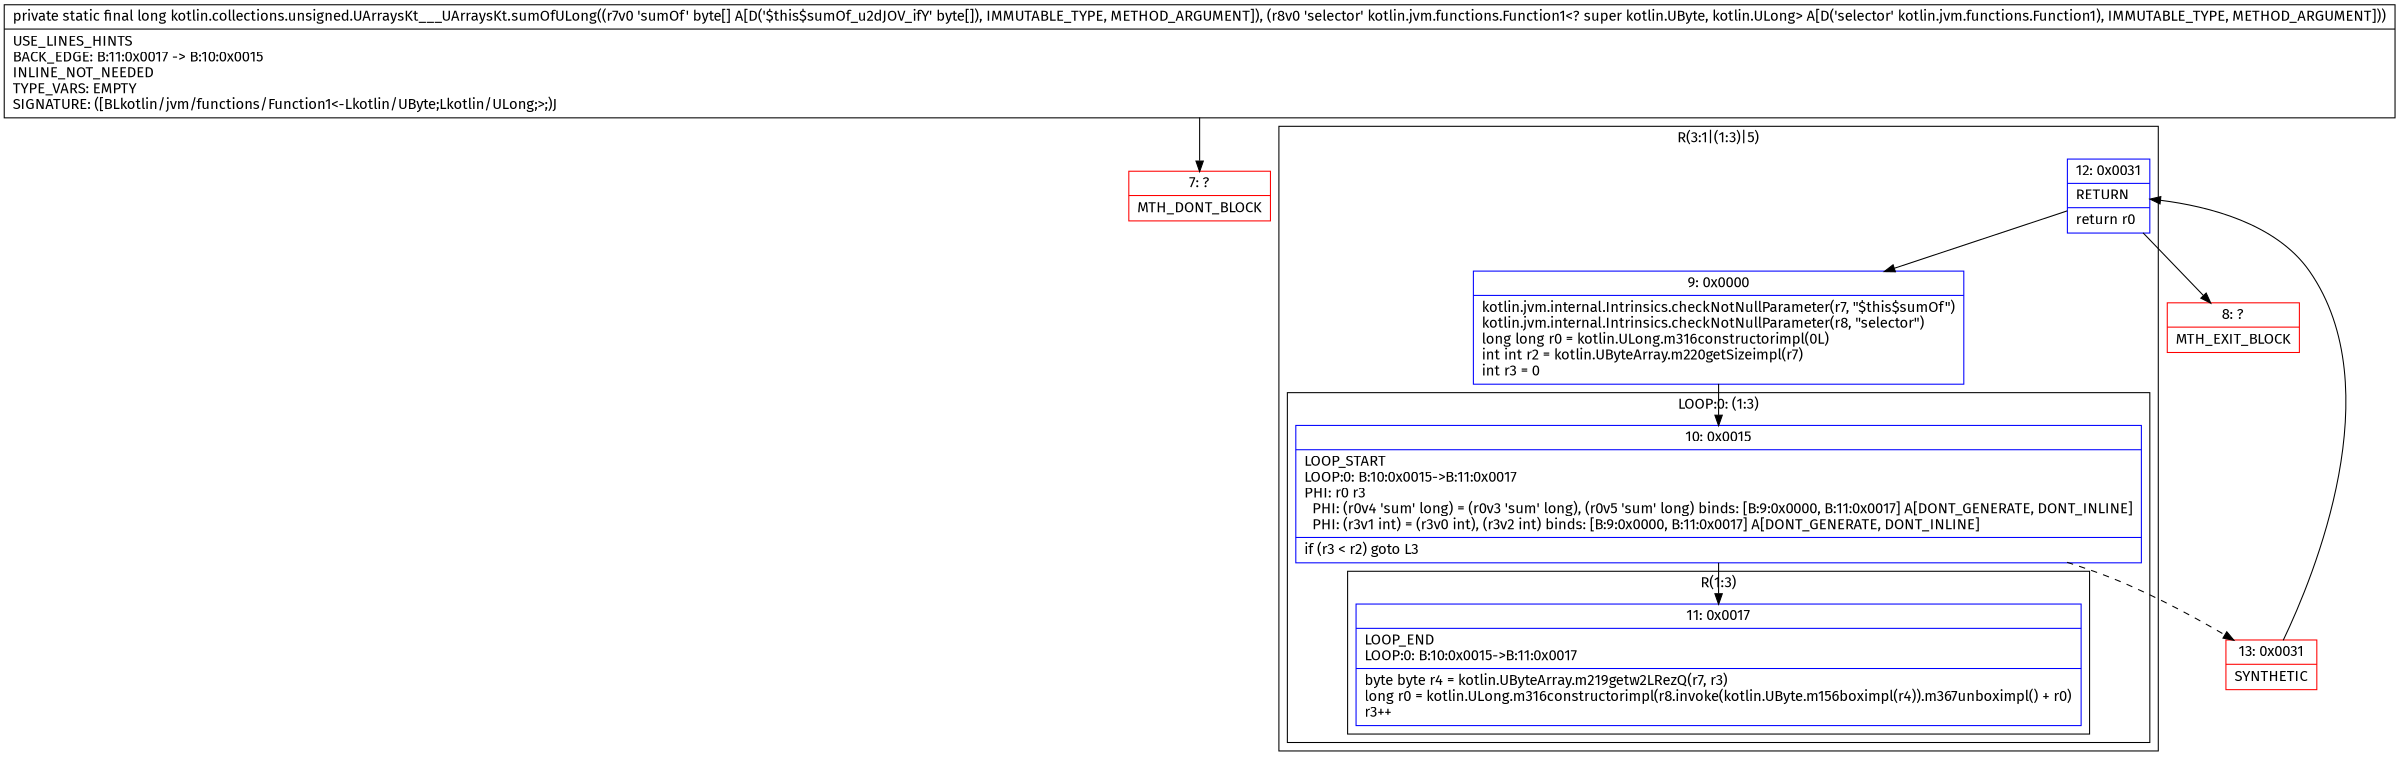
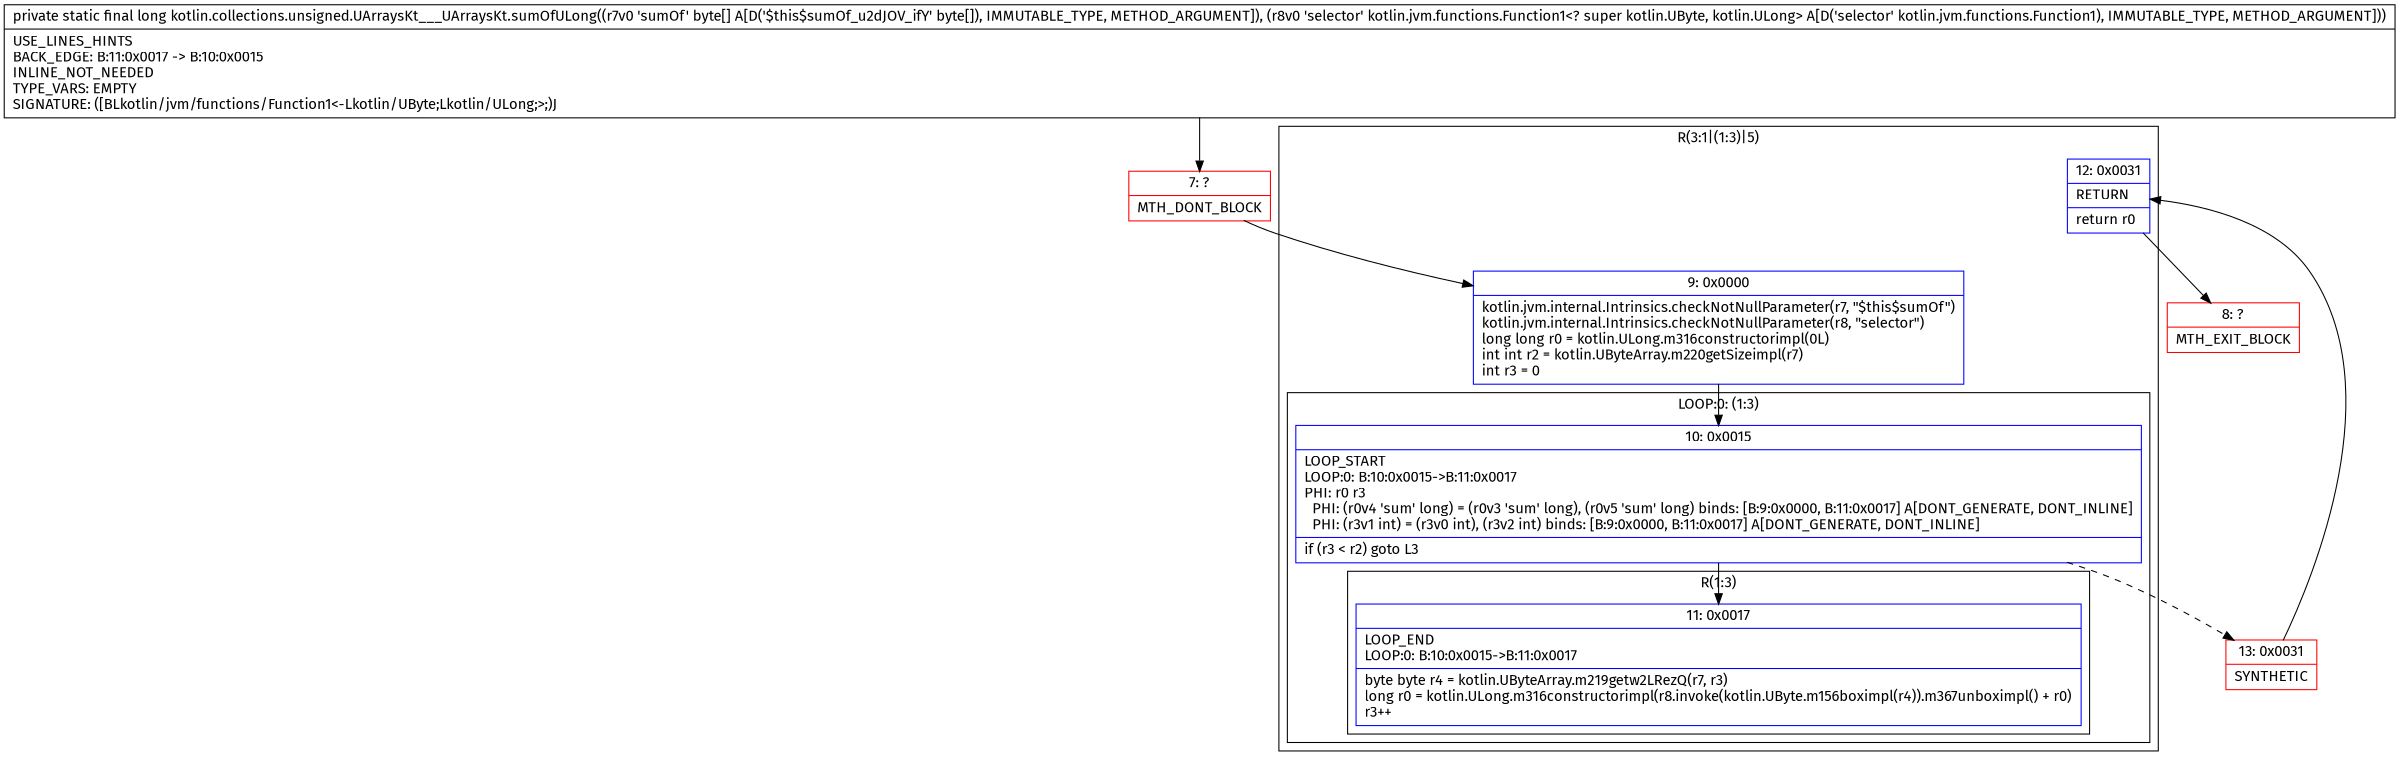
edge "12: 0x0031" -> "9: 0x0000": now "7: ?" -> "9: 0x0000"
